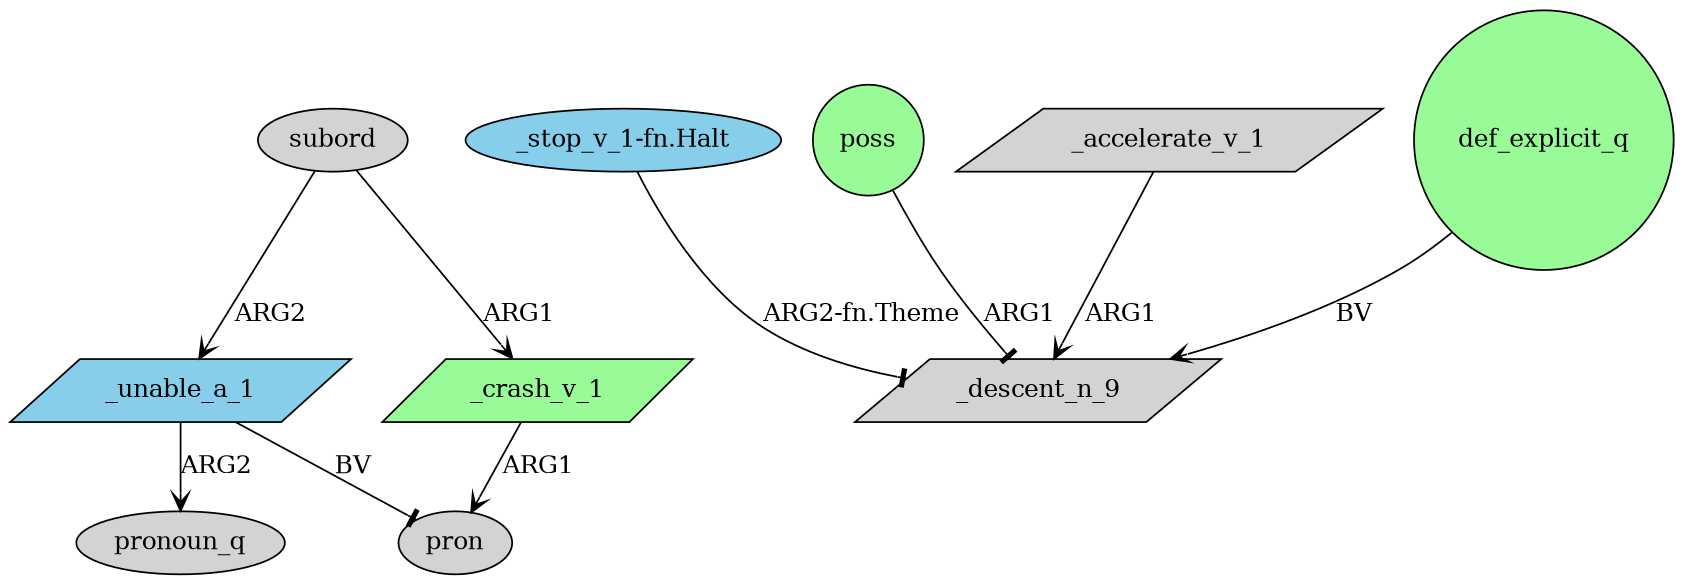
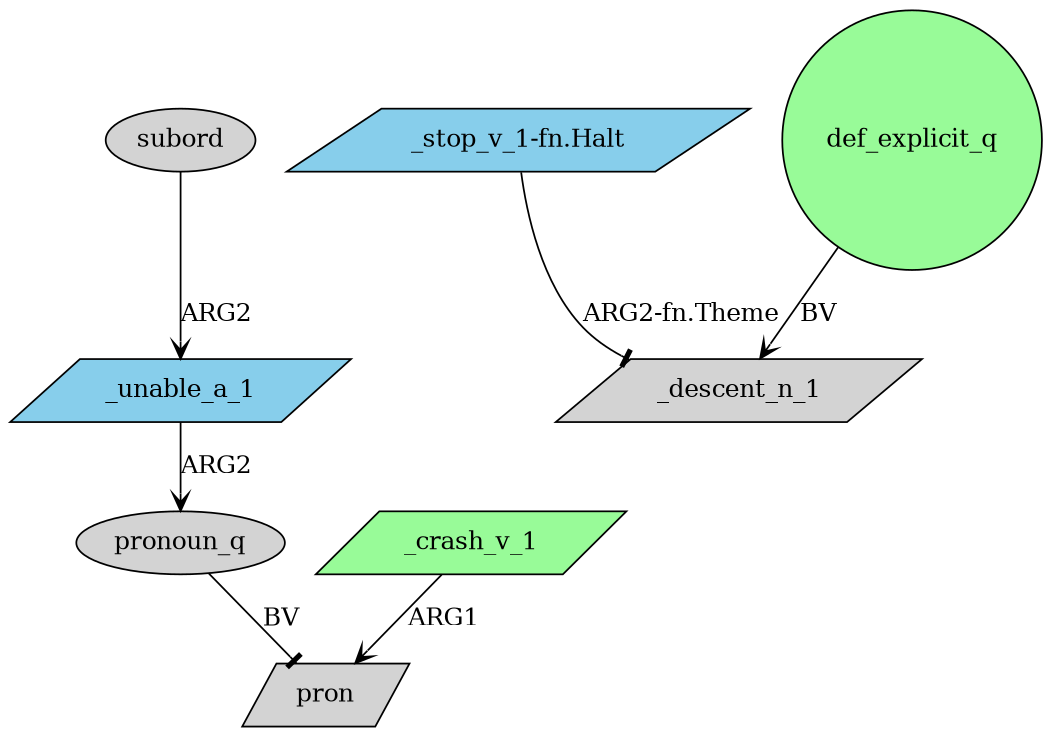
node "_stop_v_1-fn.Halt": shape ellipse -> parallelogram
node "poss": removed
node "_accelerate_v_1": removed
edge "subord" -> "_crash_v_1": removed, label "ARG1"
node "_descent_n_9": label "_descent_n_9" -> "_descent_n_1"
edge "_unable_a_1" -> "pron": now "pronoun_q" -> "pron"
node "pron": shape ellipse -> parallelogram
